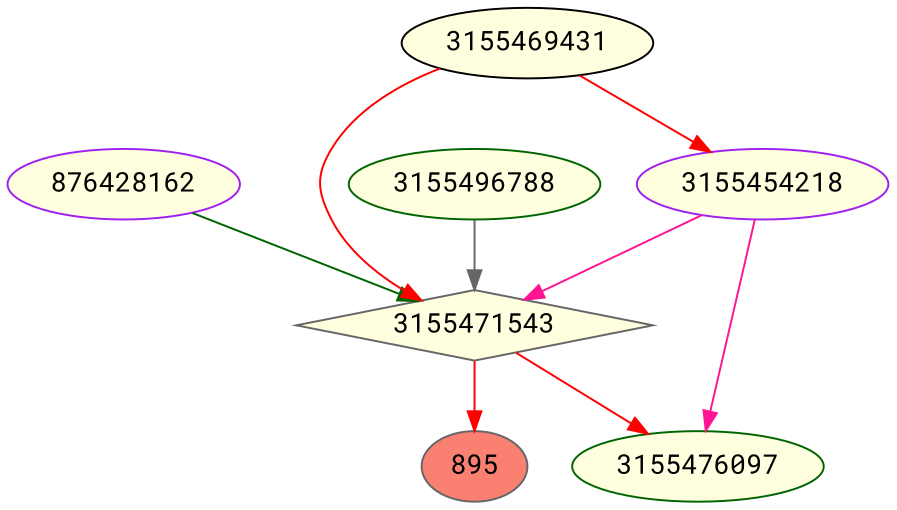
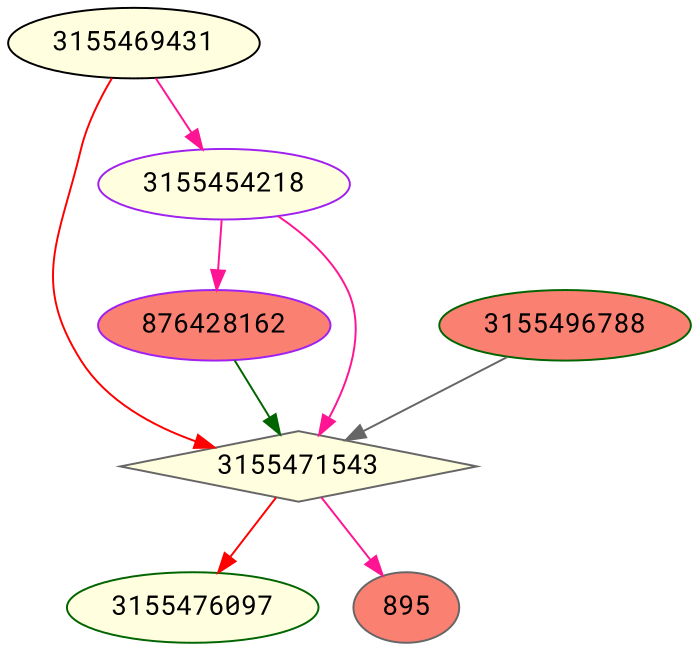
edge "3155469431" -> "3155454218": color red -> deeppink
node "876428162": fillcolor lightyellow -> salmon
node "3155496788": fillcolor lightyellow -> salmon
edge "3155454218" -> "3155476097": now "3155454218" -> "876428162"
edge "3155471543" -> "895": color red -> deeppink
